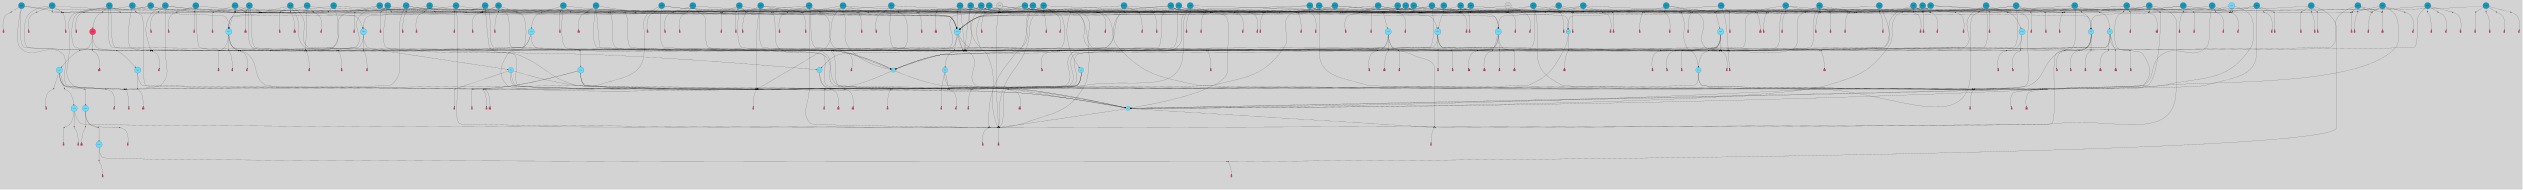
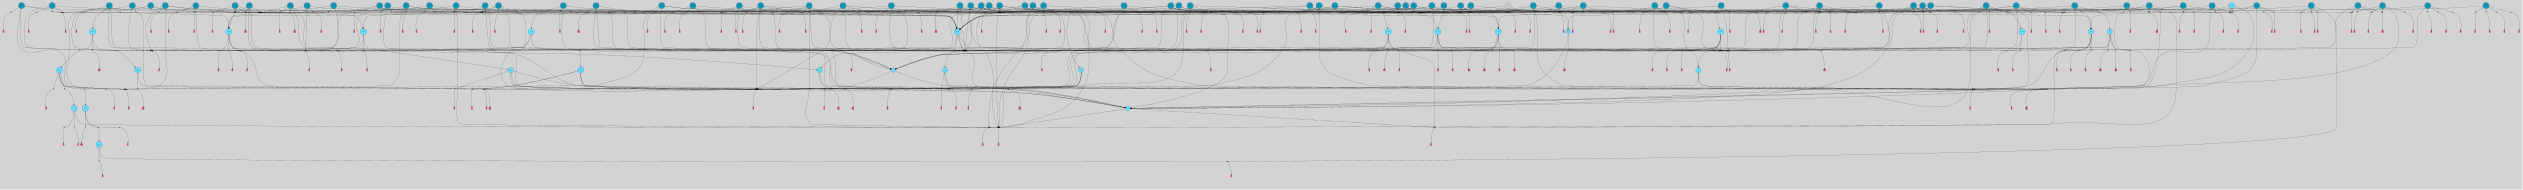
node "T390": fillcolor #cccccc -> #1199bb
node "T539": added
node "T323": fillcolor #ff3366 -> #66ddff
